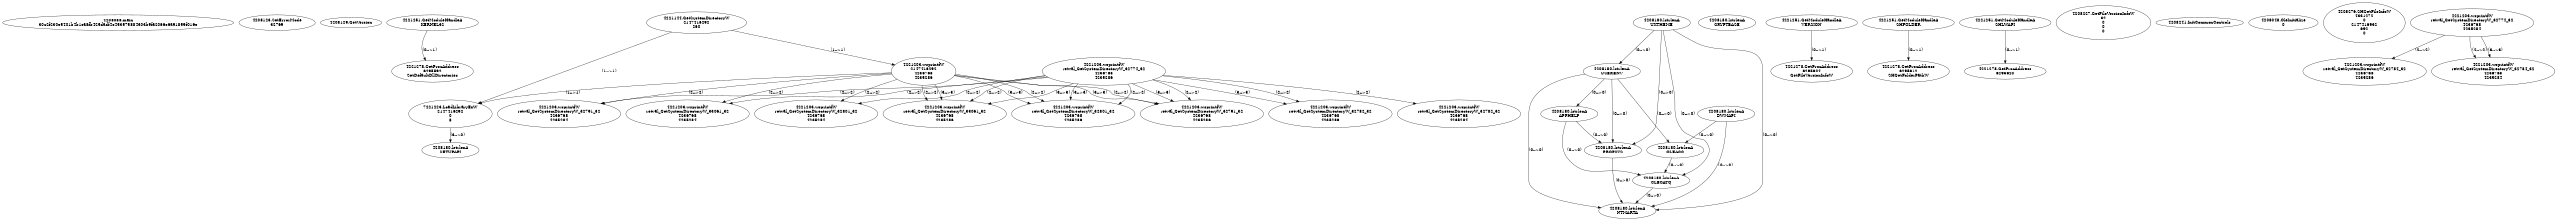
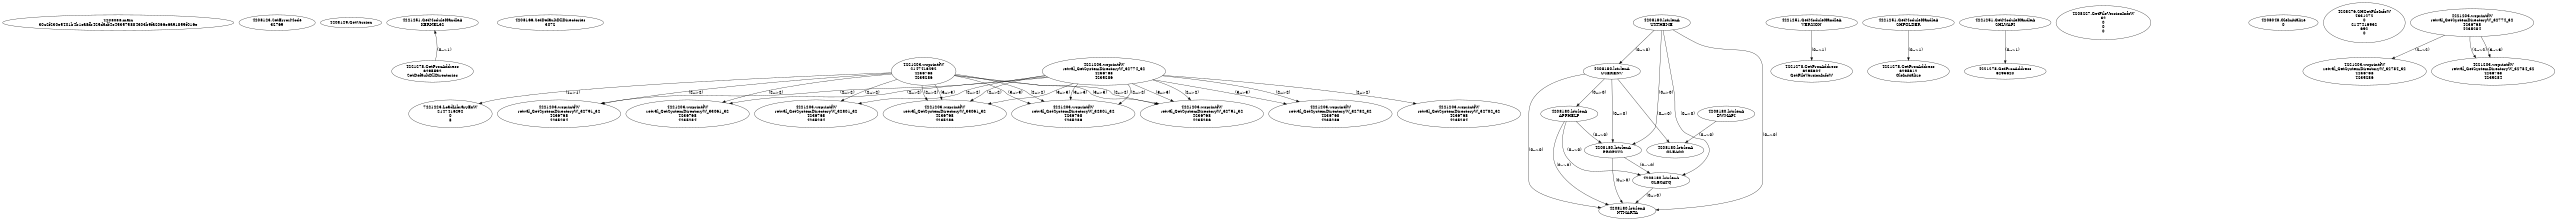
node "4208166.SetDefaultDllDirectories 3072": added
node "4221144.GetSystemDirectoryW 2147416292 260": removed
node "4208180.lstrlenA CRYPTBASE": removed
node "4208241.InitCommonControls": removed
edge "4221251.GetModuleHandleA KERNEL32" -> "4221278.GetProcAddress 6295592 SetDefaultDllDirectories": reversed
node "4221278.GetProcAddress 6295612 SHGetFolderPathW": label "4221278.GetProcAddress 6295612 SHGetFolderPathW" -> "4221278.GetProcAddress 6295612 OleInitialize"
node "4208180.lstrlenA SETUPAPI": removed
edge "4208180.lstrlenA OLEACC" -> "4208180.lstrlenA CLBCATQ": now "4208180.lstrlenA PROPSYS" -> "4208180.lstrlenA CLBCATQ"
edge "4208180.lstrlenA DWMAPI" -> "4208180.lstrlenA NTMARTA": now "4208180.lstrlenA APPHELP" -> "4208180.lstrlenA NTMARTA"
